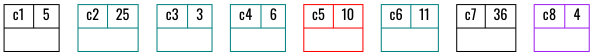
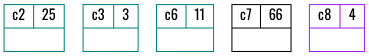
node "c7": text "36" -> "66"
node "c1": removed
node "c4": removed
node "c5": removed
